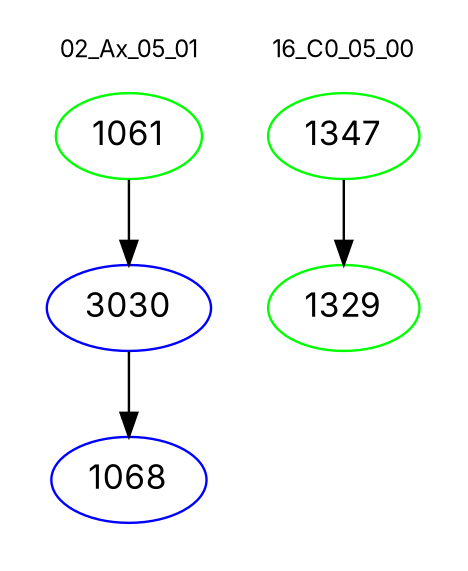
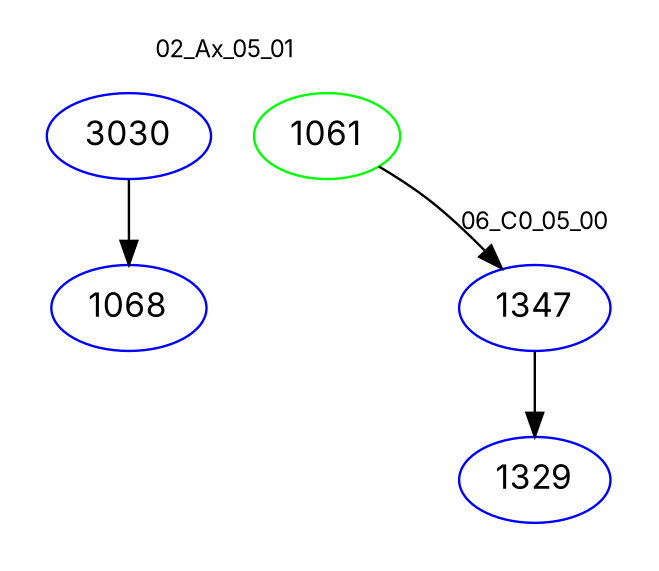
cluster "16_C0_05_00": label "16_C0_05_00" -> "06_C0_05_00"
node "1347": color green -> blue
edge "1061" -> "3030": now "1061" -> "1347"
node "1329": color green -> blue
